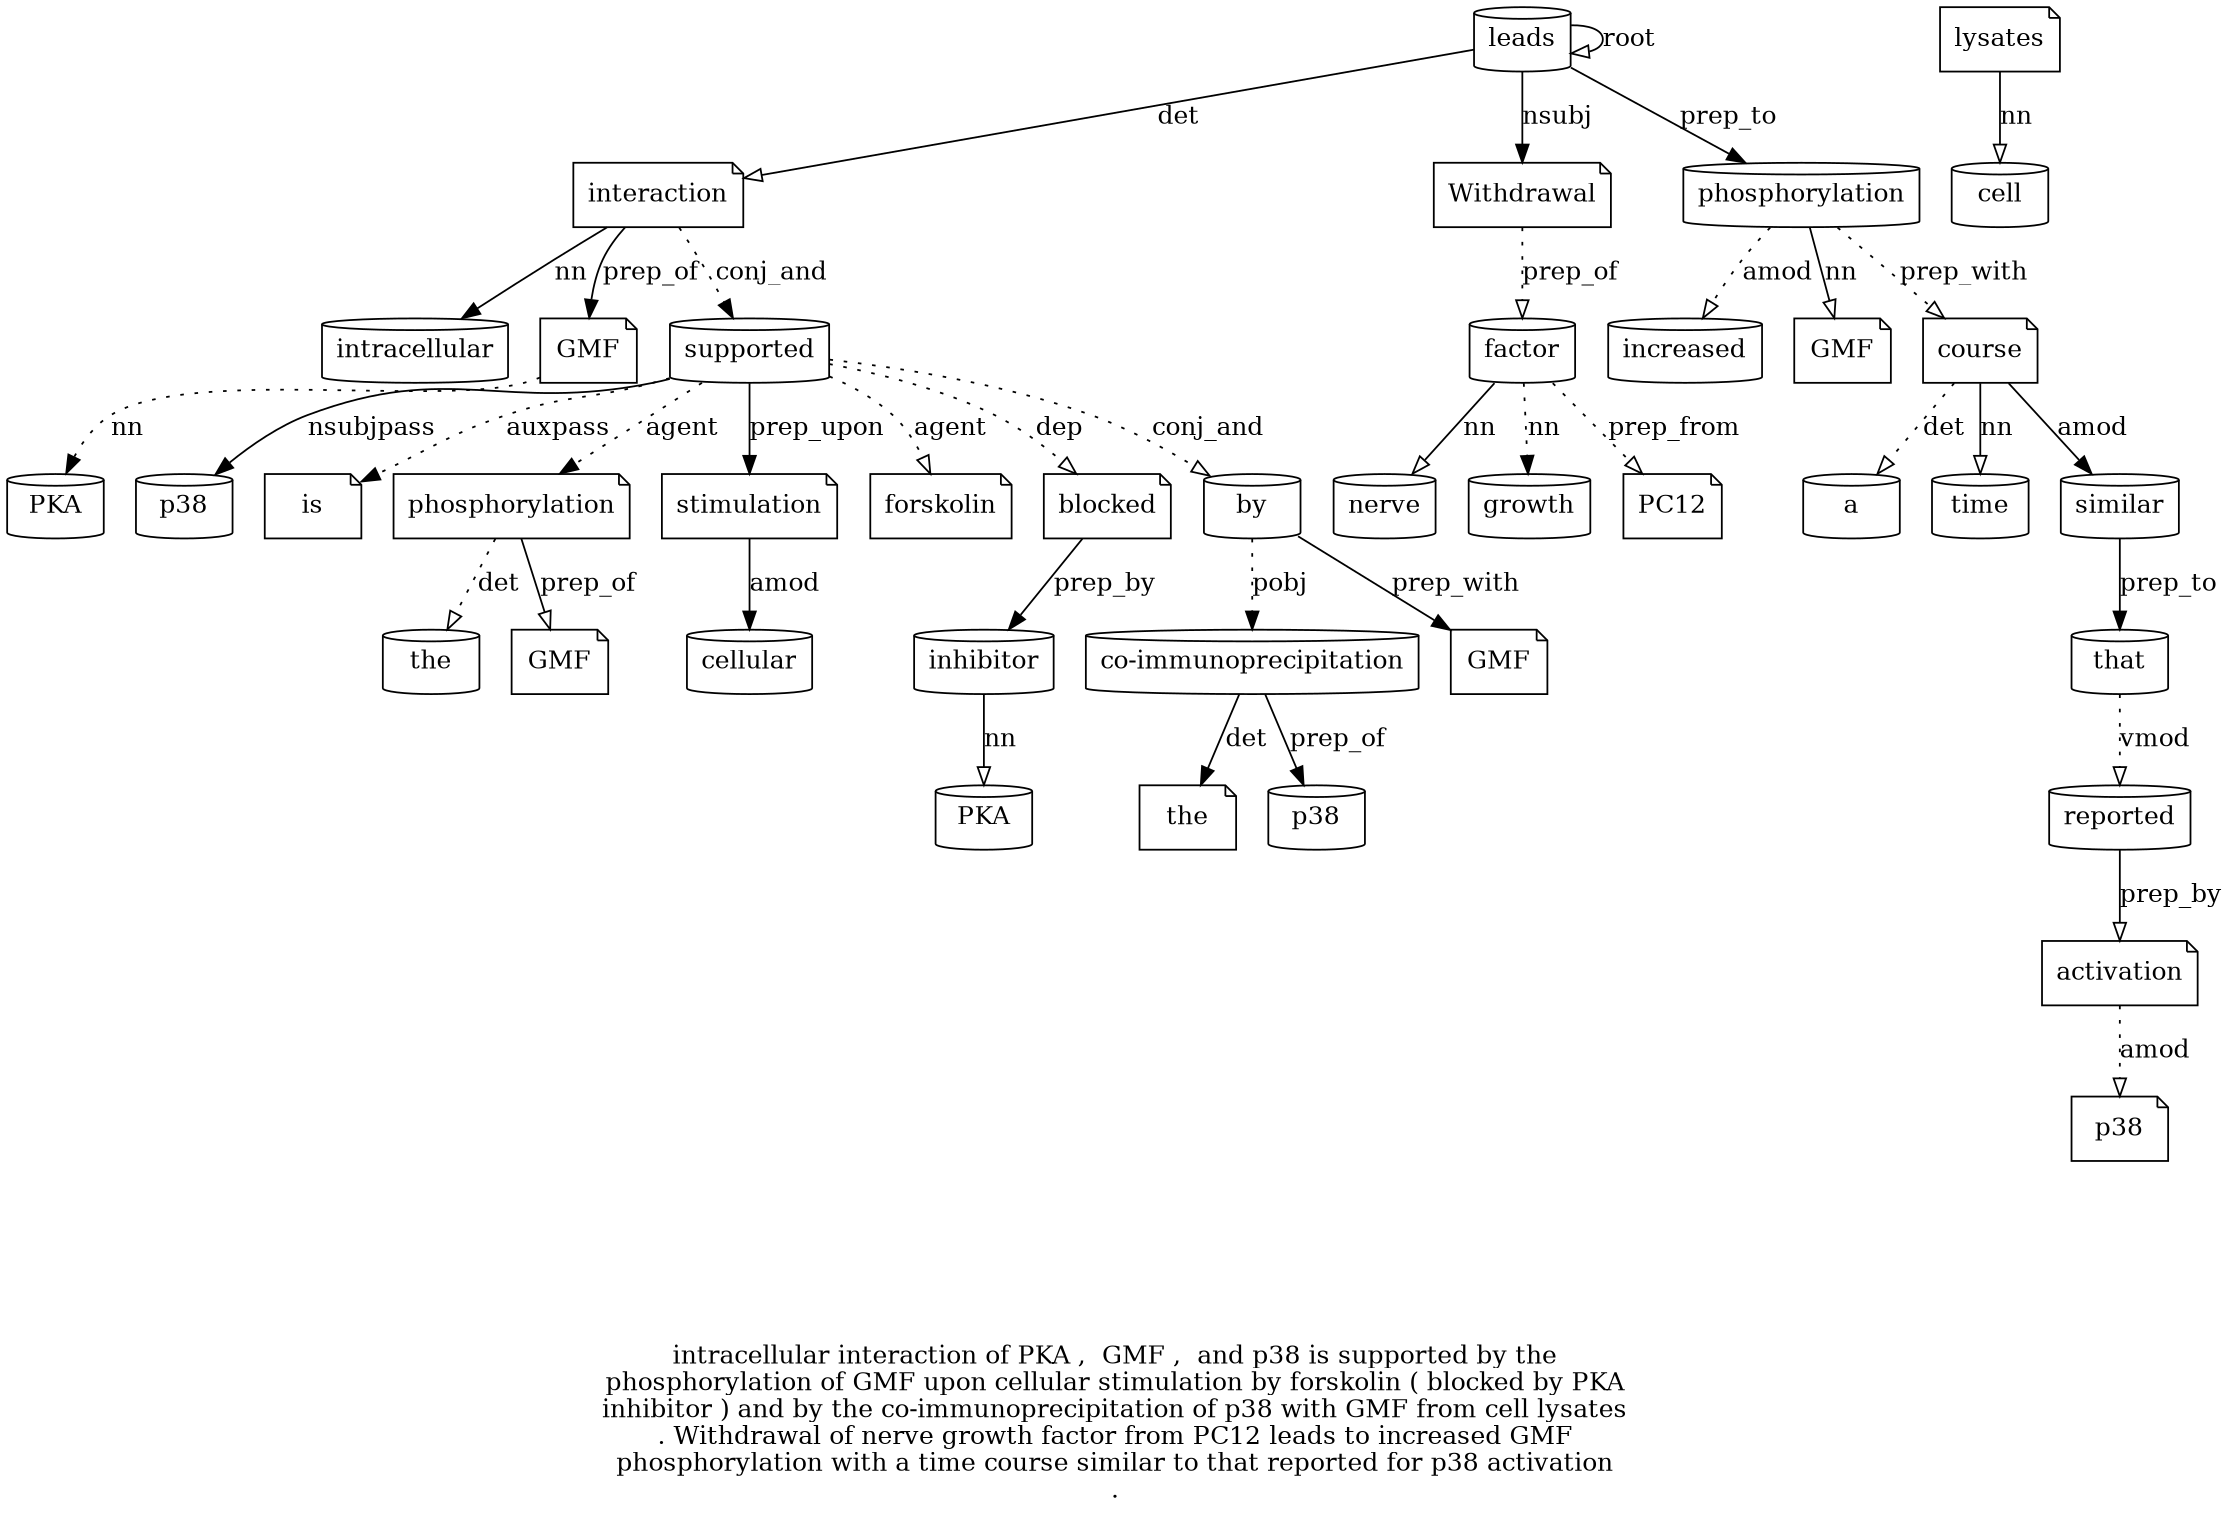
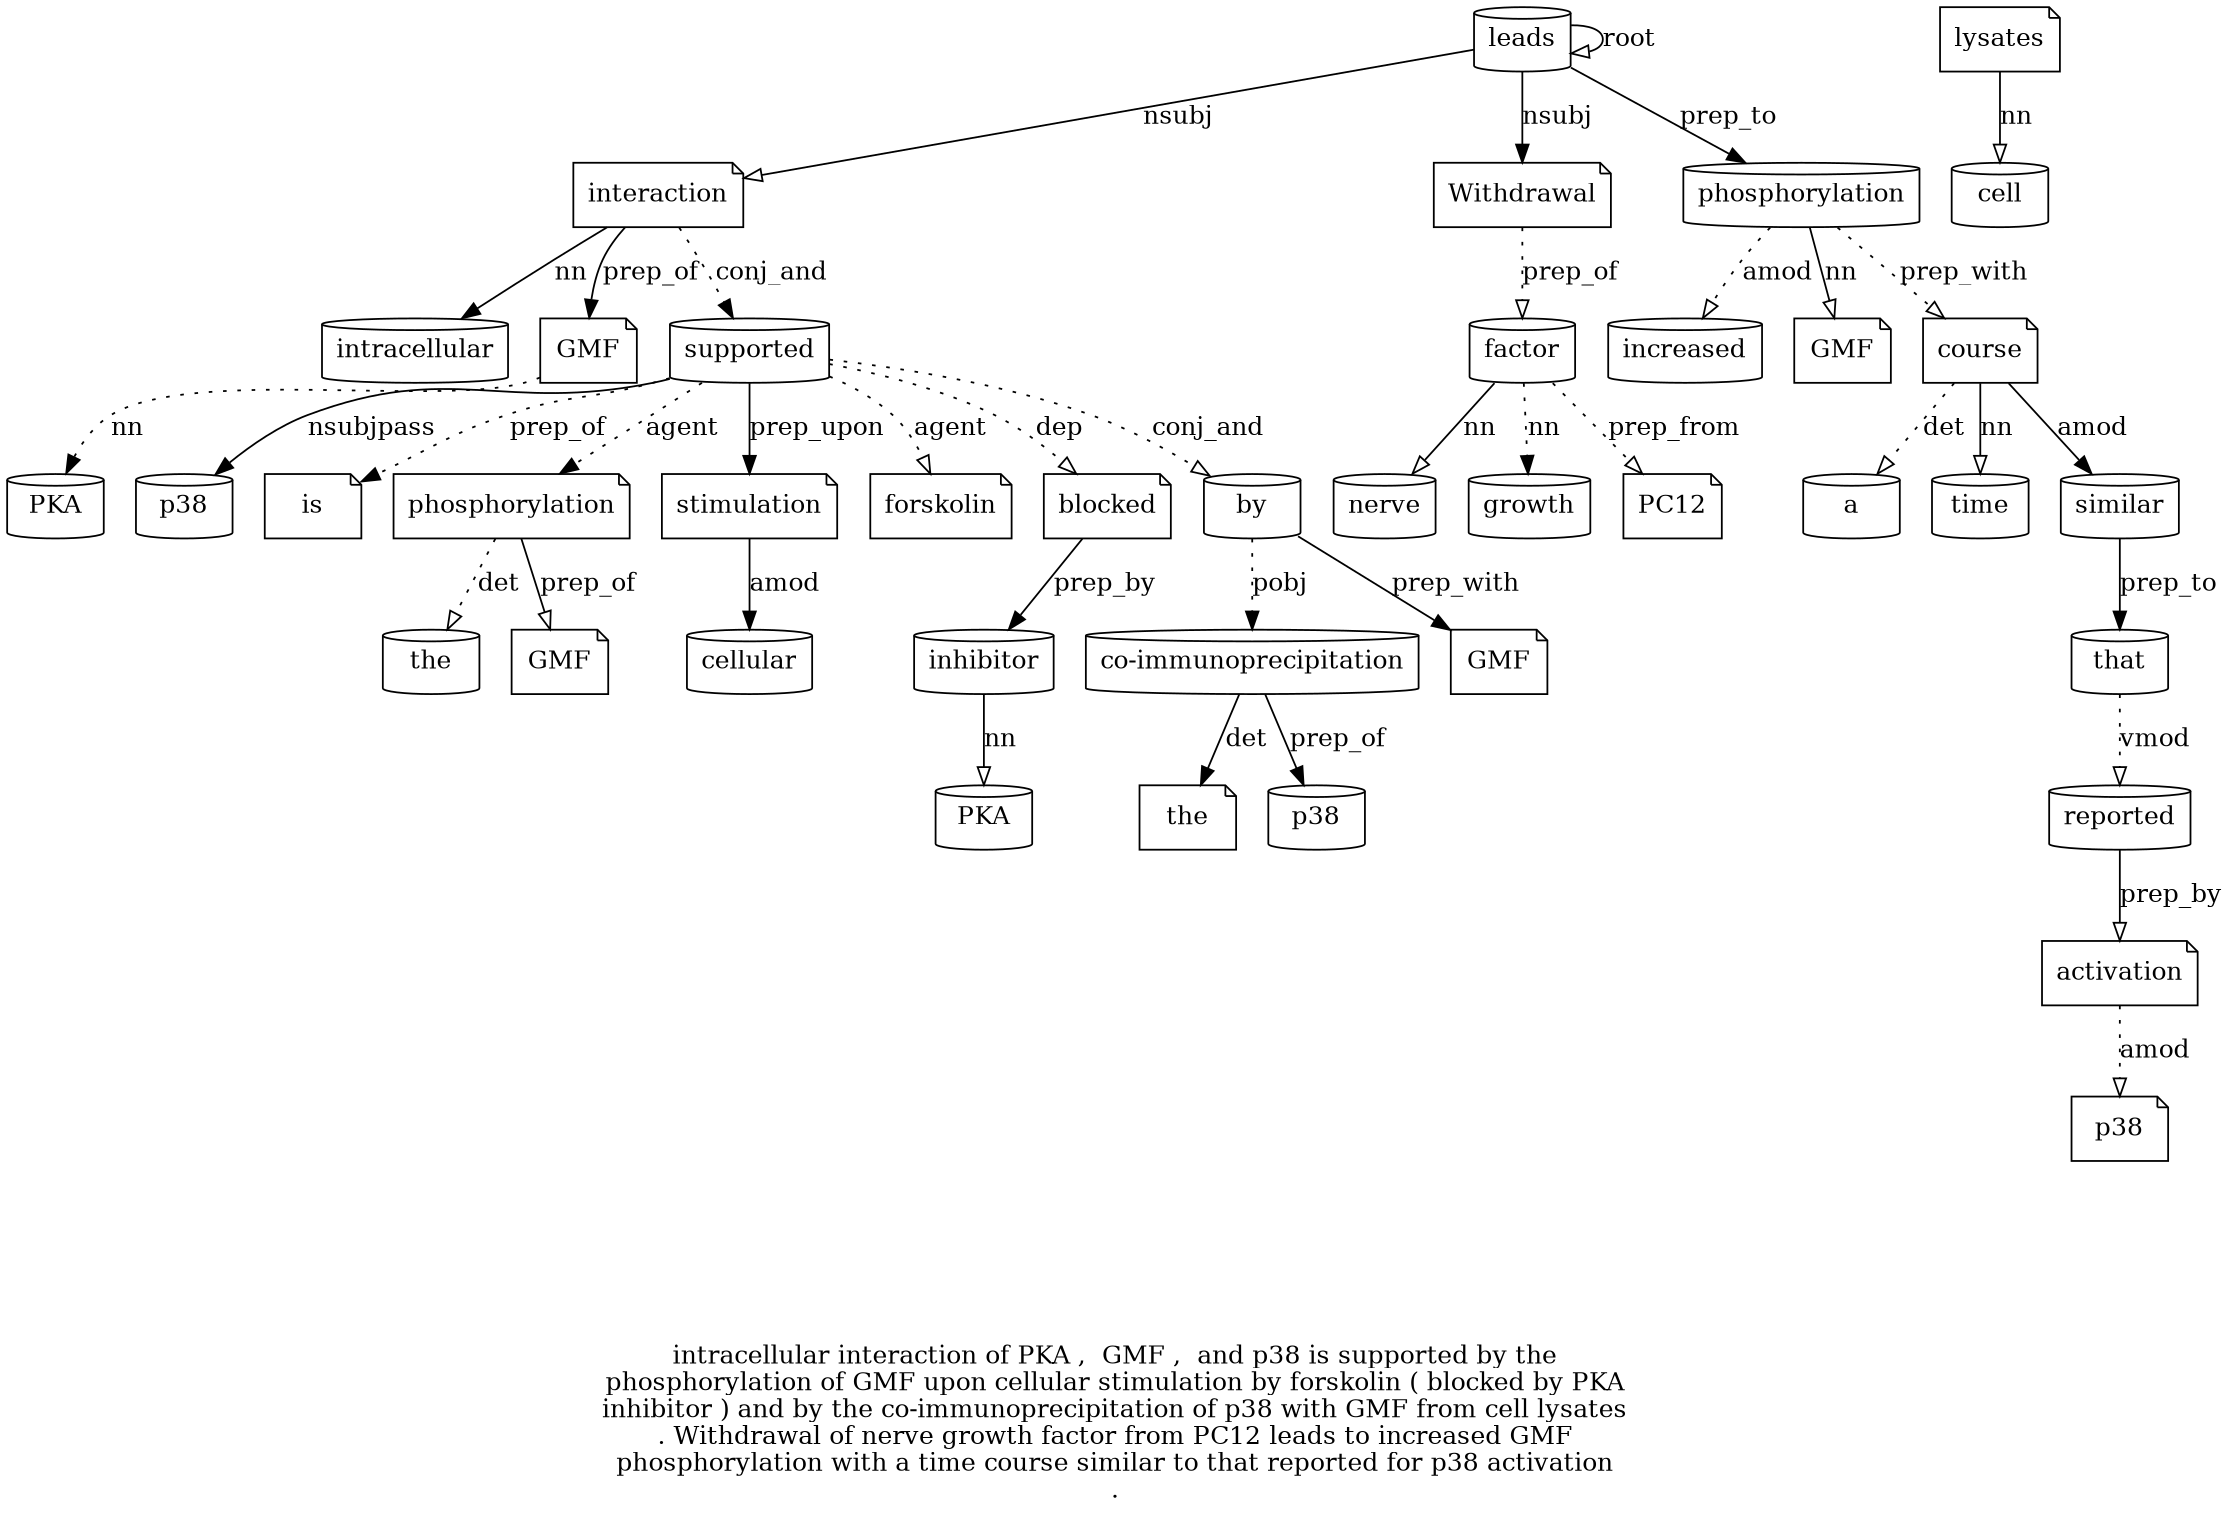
edge "leads" -> "interaction": label "det" -> "nsubj"
edge "supported" -> "is": label "auxpass" -> "prep_of"
